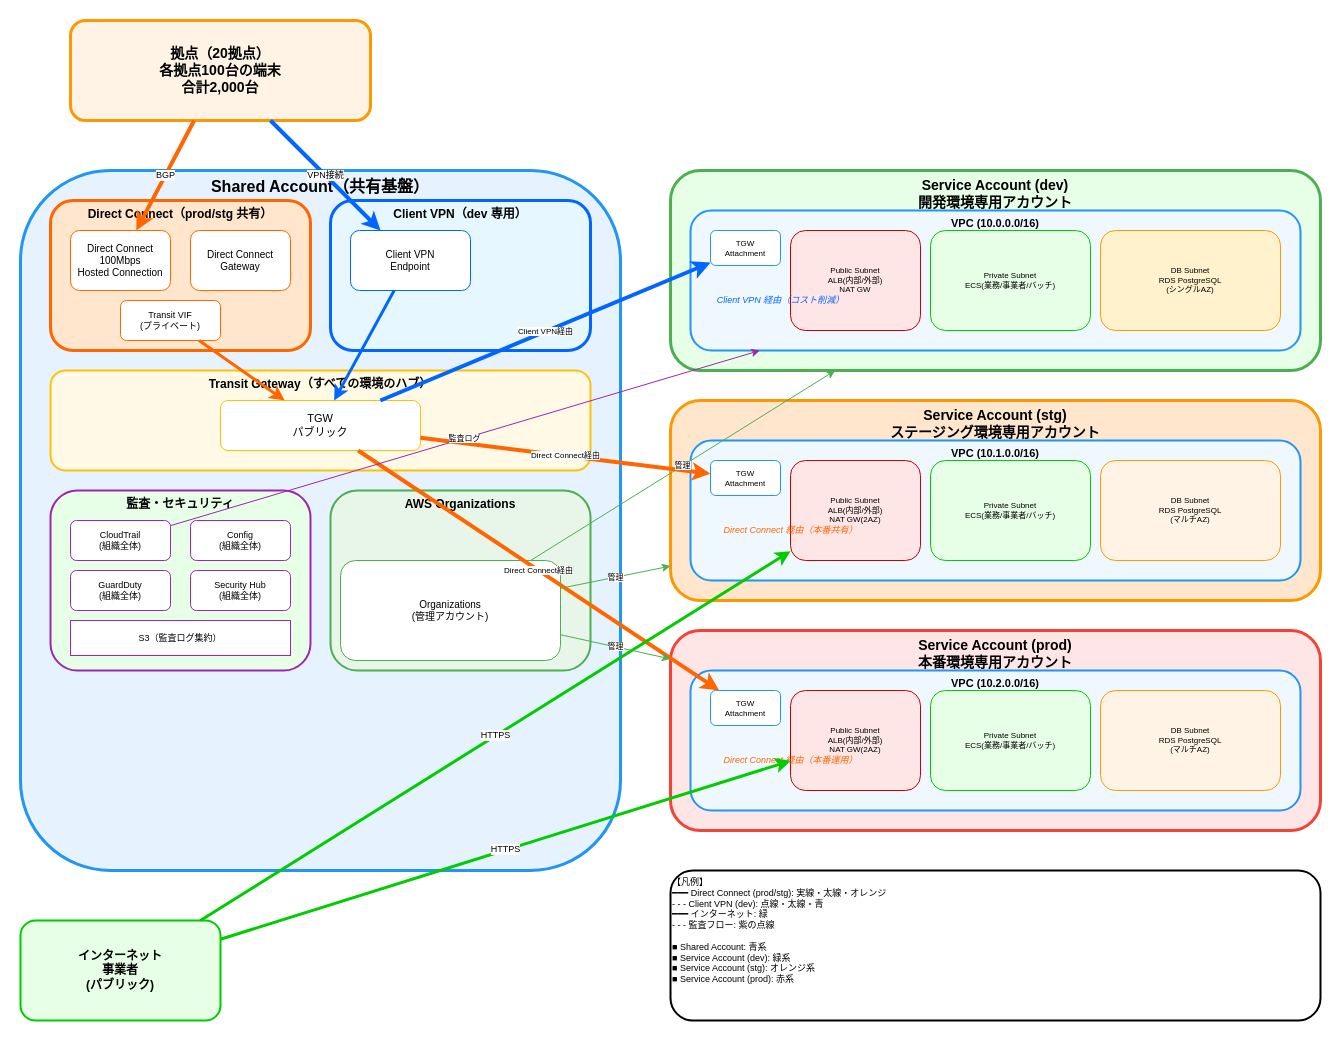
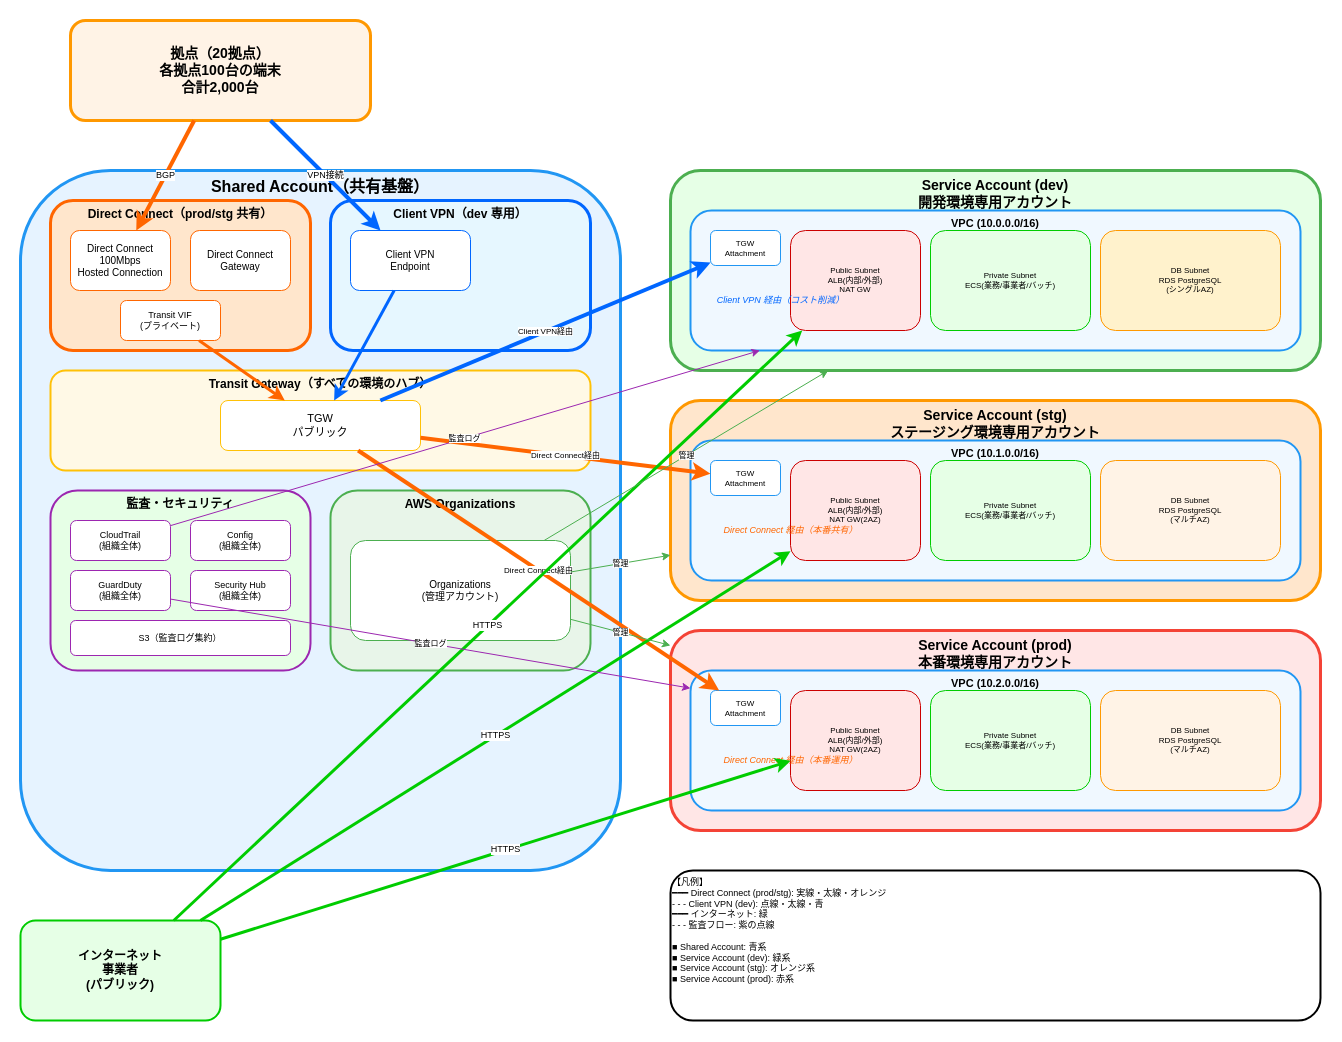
node "Organizations (管理アカウント)": moved (451, 611) -> (461, 591)
node "S3（監査ログ集約）": shape rectangle -> rounded rectangle
edge "GuardDuty (組織全体)" -> "VPC (10.2.0.0/16)": added, label "監査ログ"
edge "インターネット 事業者 (パブリック)" -> "Public Subnet ALB(内部/外部) NAT GW": added, label "HTTPS"
